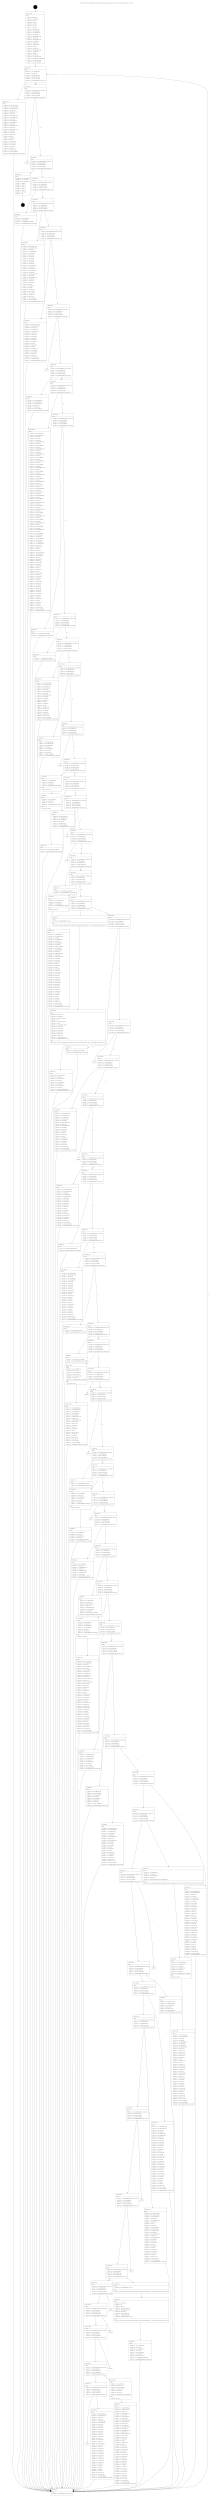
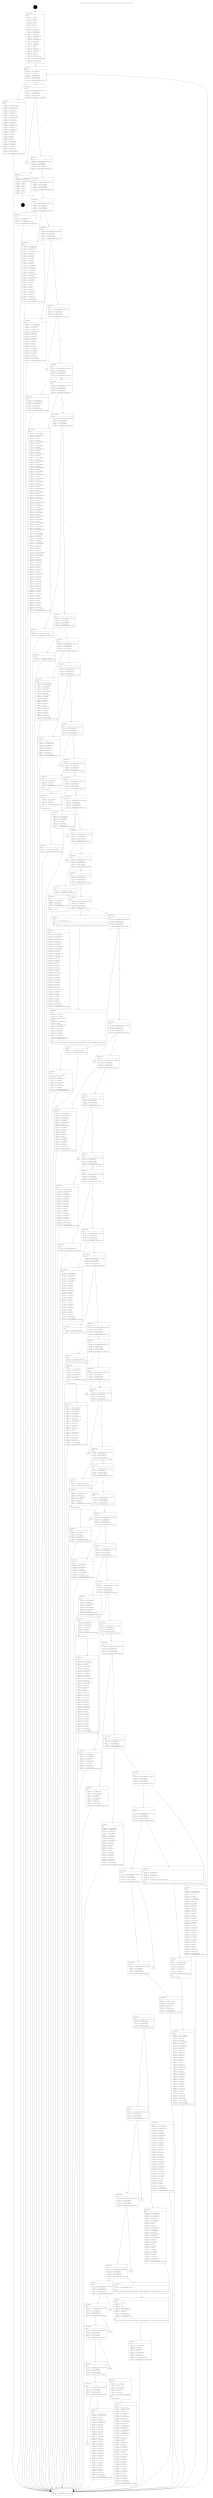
node "0x401d60 [28]": removed
